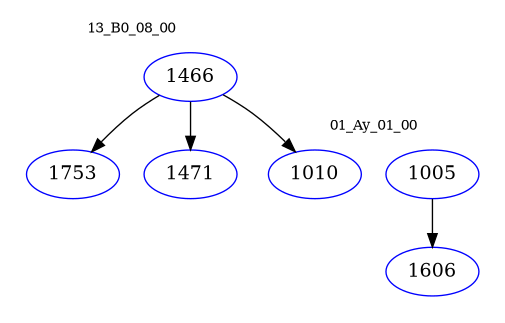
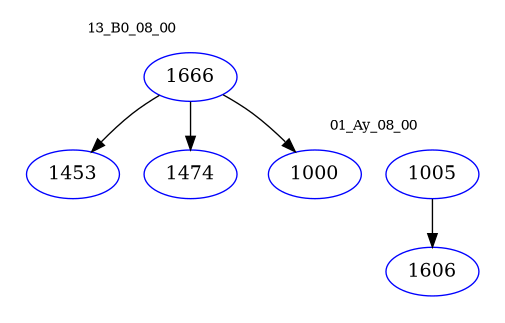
node "1466": label "1466" -> "1666"
cluster "01_Ay_01_00": label "01_Ay_01_00" -> "01_Ay_08_00"
node "1753": label "1753" -> "1453"
node "1471": label "1471" -> "1474"
node "1010": label "1010" -> "1000"
